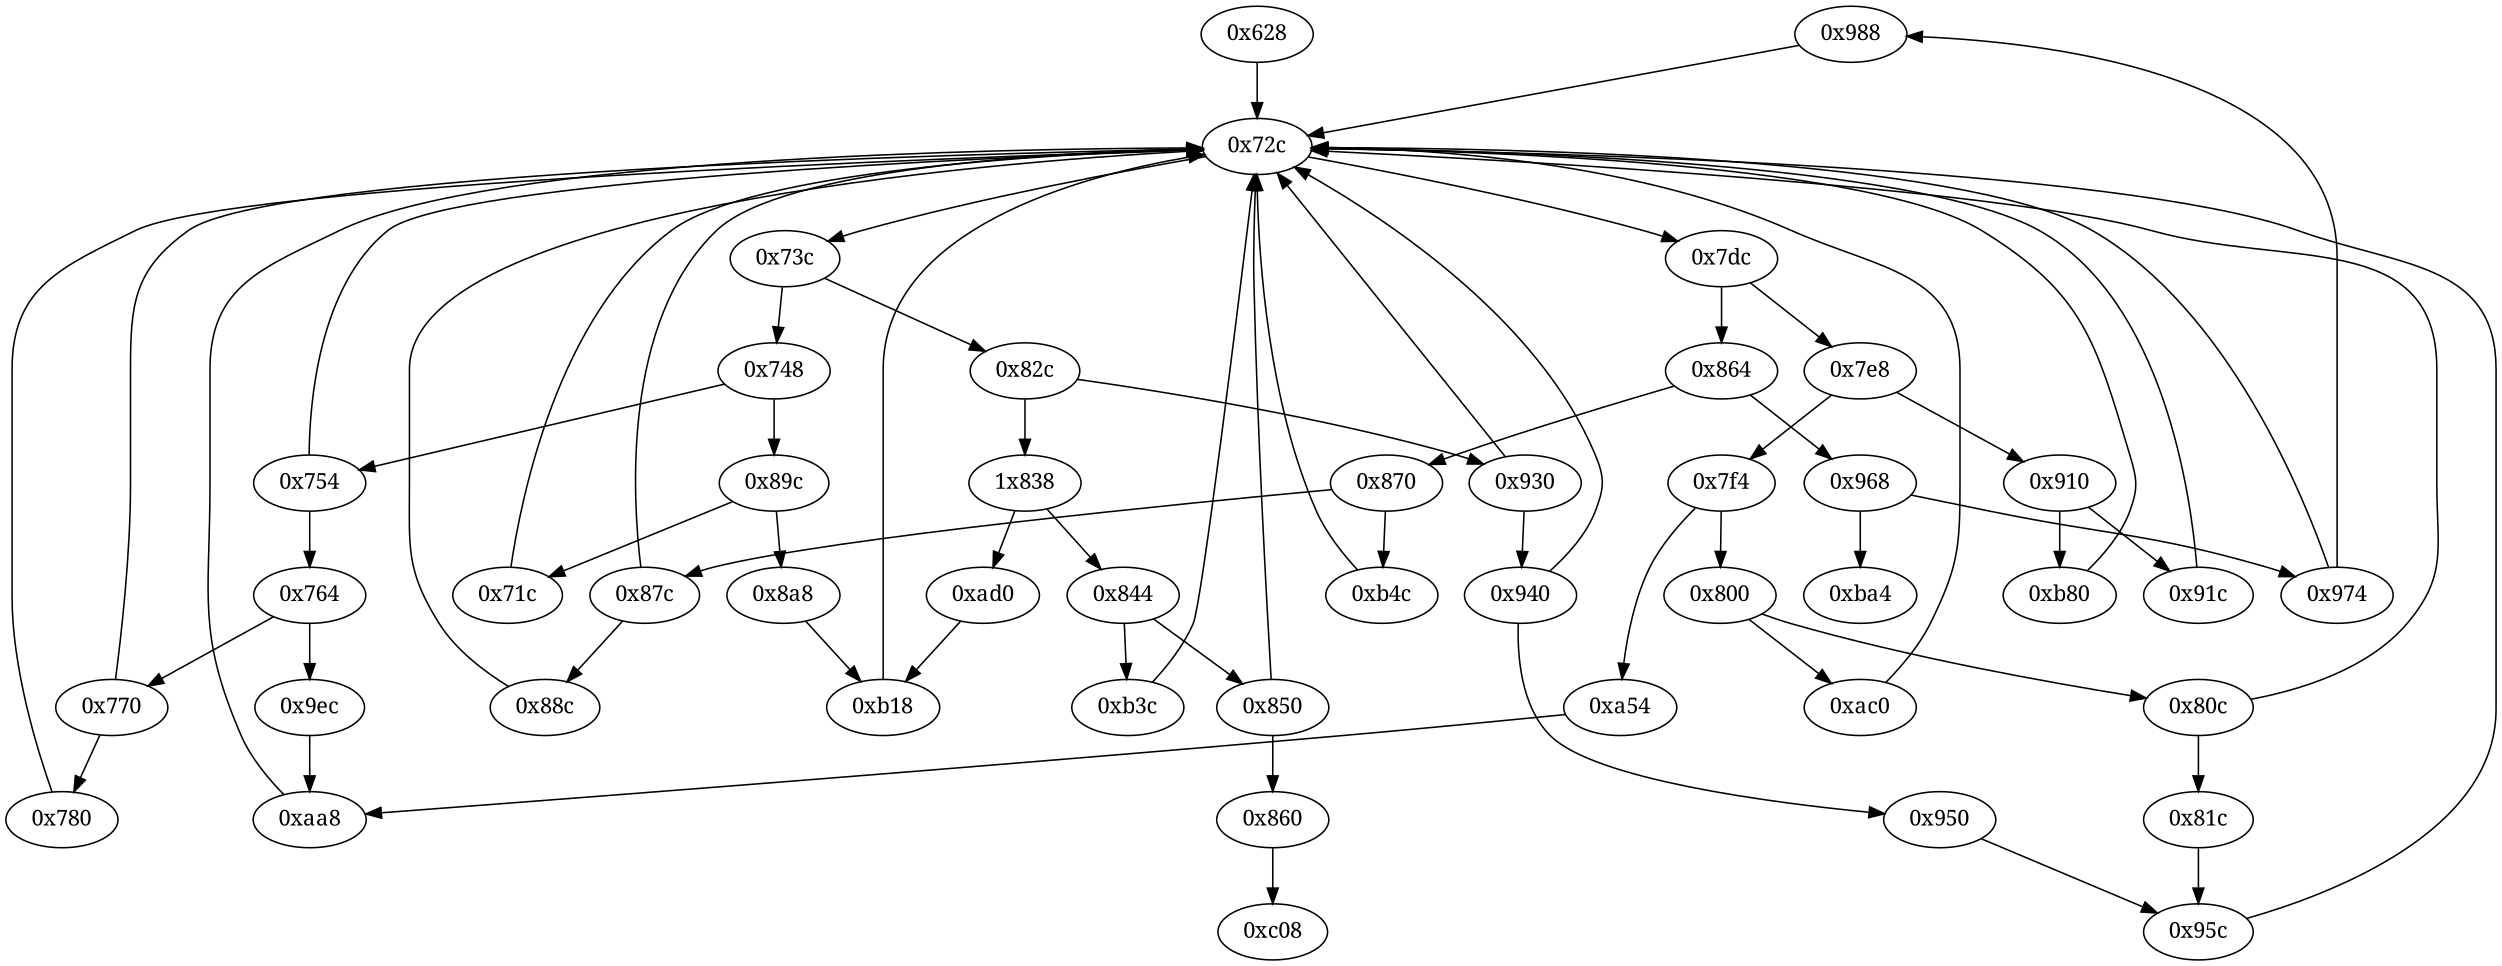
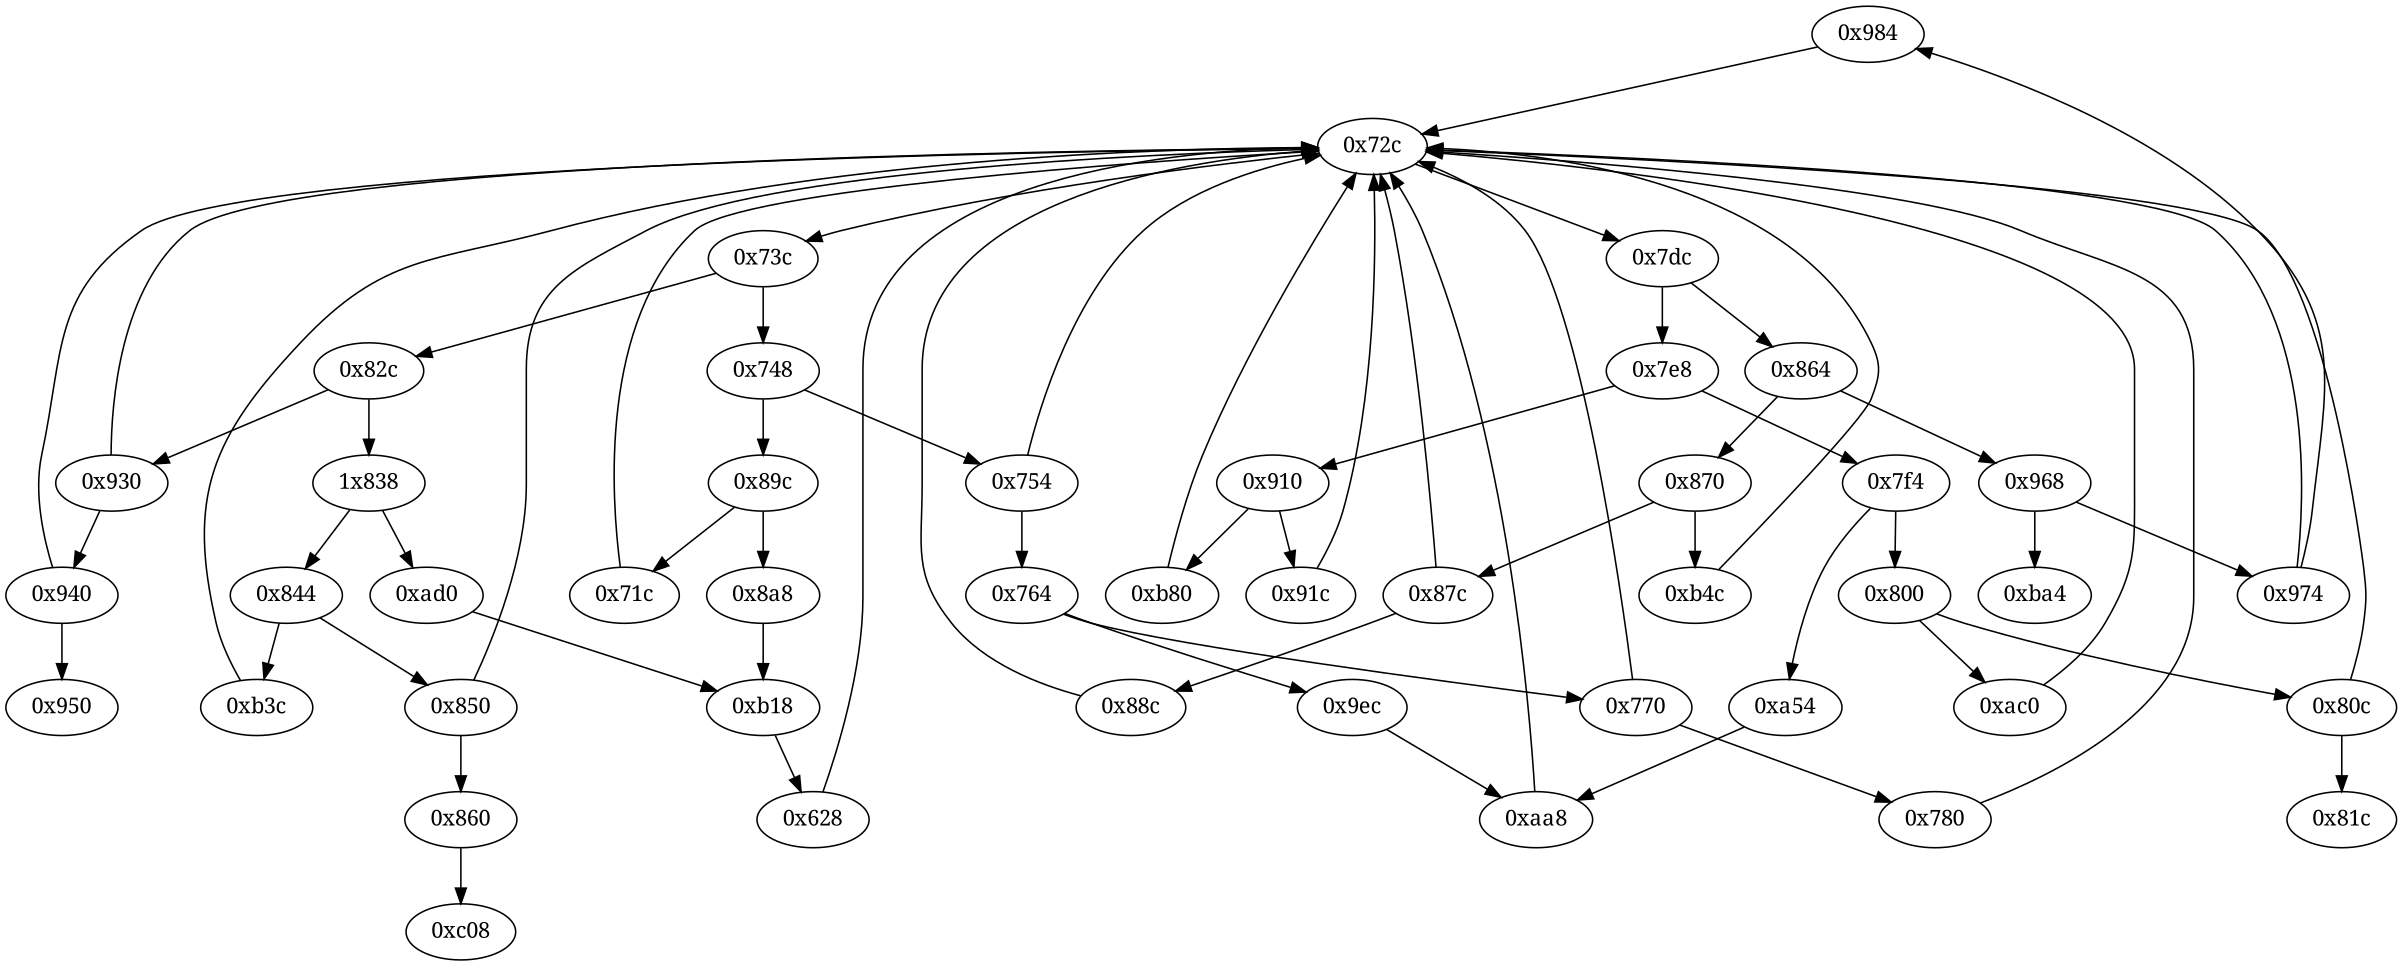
node "0x988": label "0x988" -> "0x984"
edge "0xb18" -> "0x72c": now "0xb18" -> "0x628"
node "0x95c": removed
